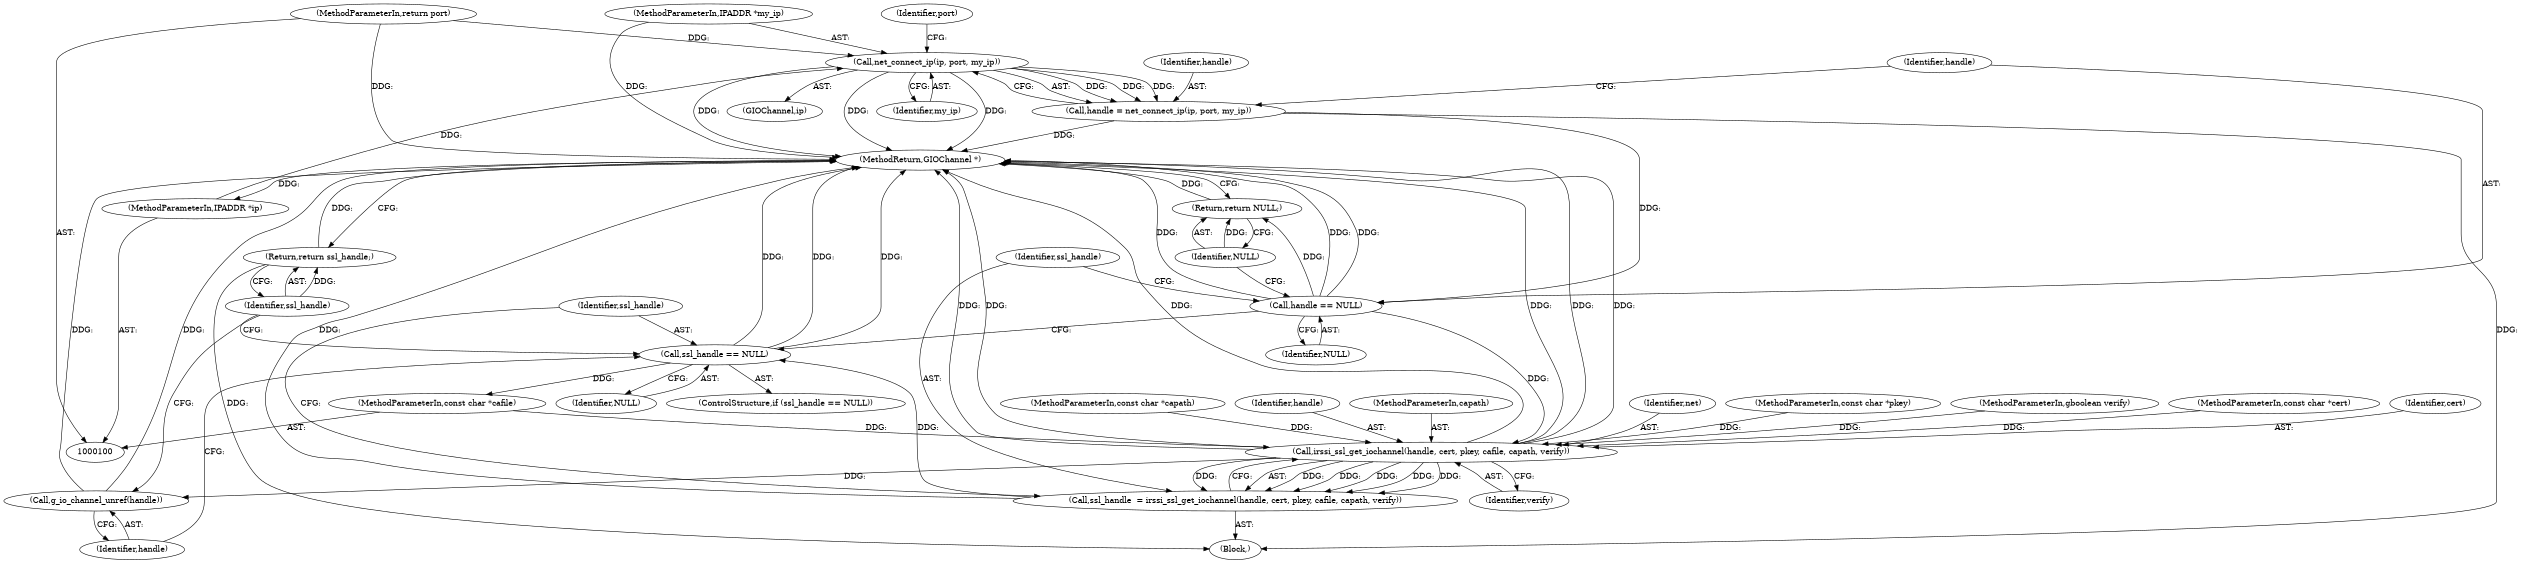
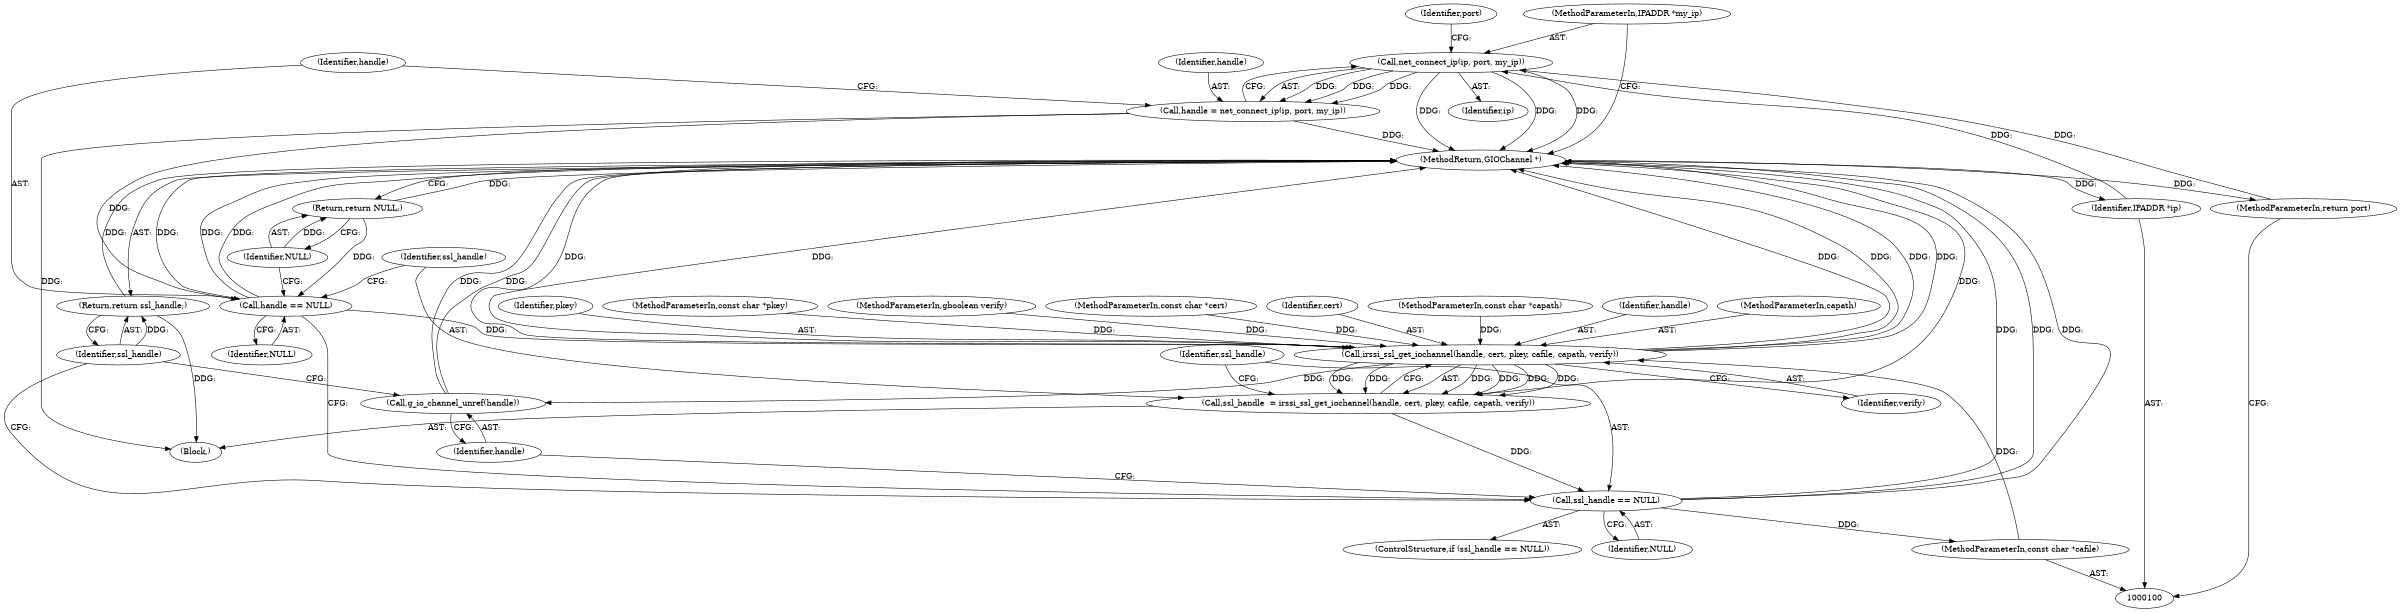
edge "(MethodParameterIn,IPADDR *my_ip)" -> "(MethodReturn,GIOChannel *)": label "DDG: " -> "CFG: "
node "(GIOChannel,ip)": label "(GIOChannel,ip)" -> "(Identifier,ip)"
node "(Identifier,my_ip)": removed
edge "(MethodParameterIn,return port)" -> "(MethodReturn,GIOChannel *)": reversed
node "(MethodParameterIn,IPADDR *ip)": label "(MethodParameterIn,IPADDR *ip)" -> "(Identifier,IPADDR *ip)"
edge "(MethodReturn,GIOChannel *)" -> "(Return,return ssl_handle;)": label "CFG: " -> "AST: "
edge "(MethodParameterIn,return port)" -> "1000100": label "AST: " -> "CFG: "
edge "(Call,handle == NULL)" -> "(Return,return NULL;)": reversed
node "(Identifier,net)": label "(Identifier,net)" -> "(Identifier,pkey)"
